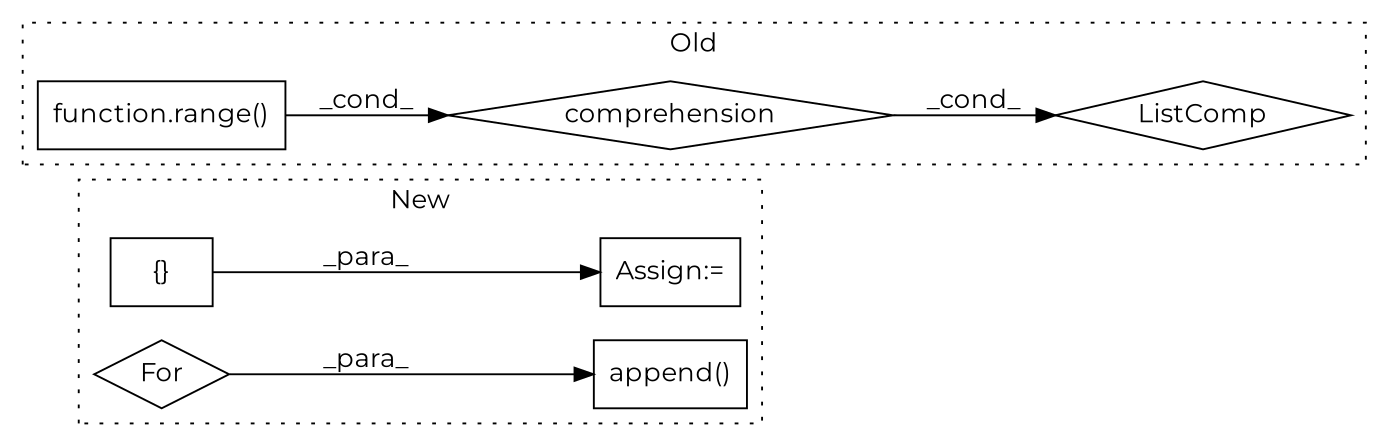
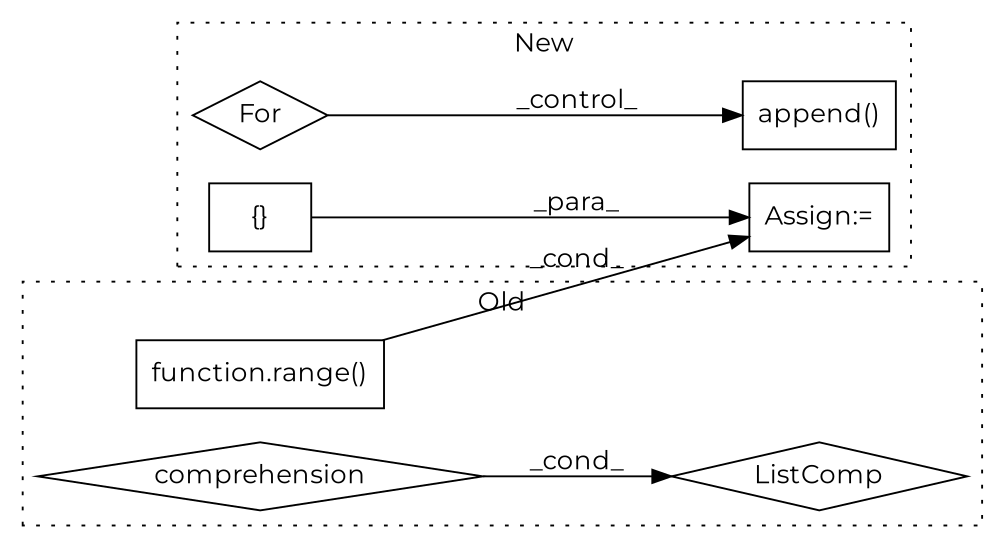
edge "function.range()" -> "comprehension": now "function.range()" -> "Assign:="
edge "For" -> "append()": label "_para_" -> "_control_"
